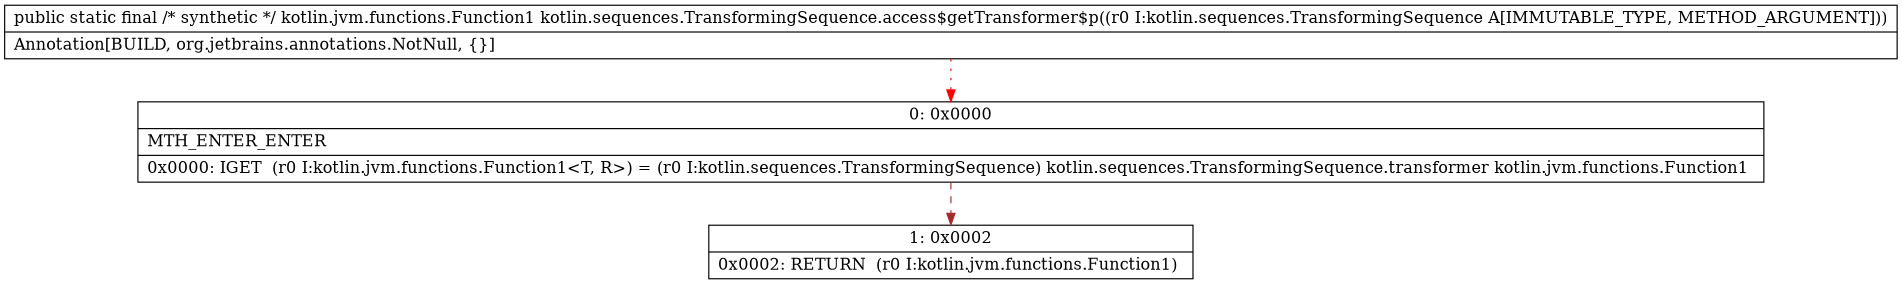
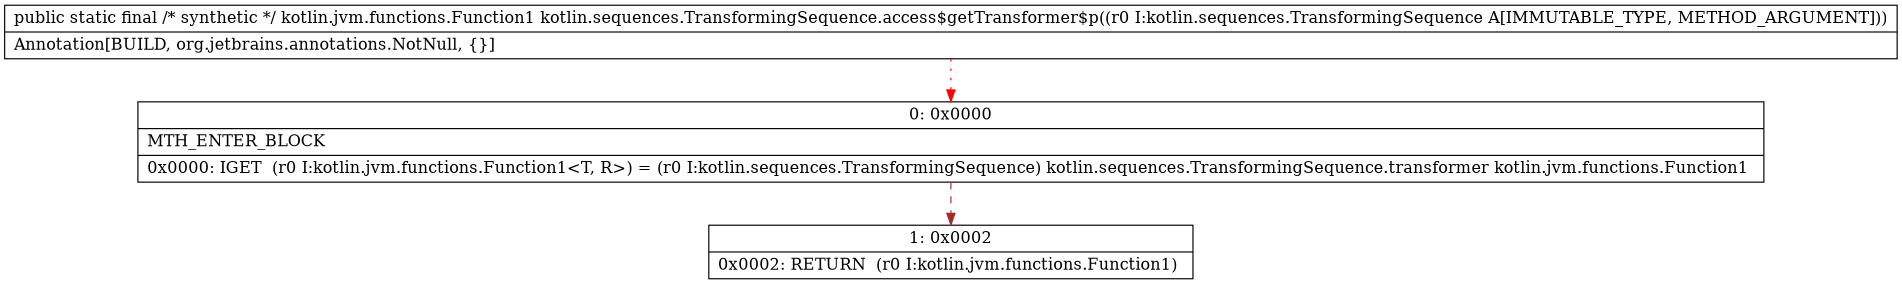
node "0: 0x0000": text "MTH_ENTER_ENTER" -> "MTH_ENTER_BLOCK"
